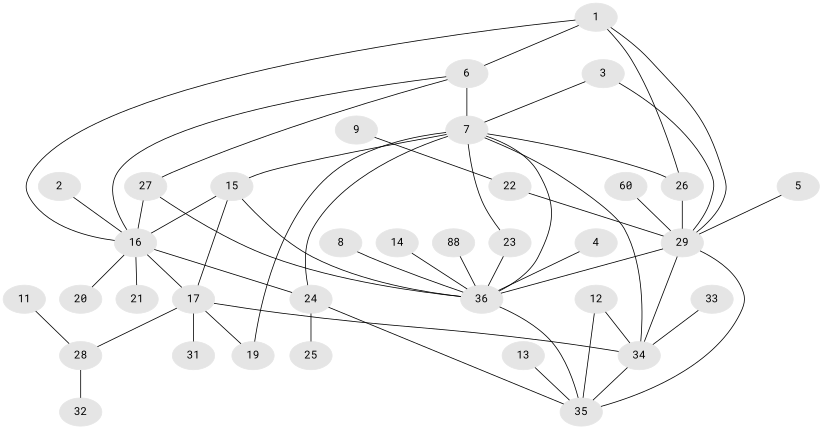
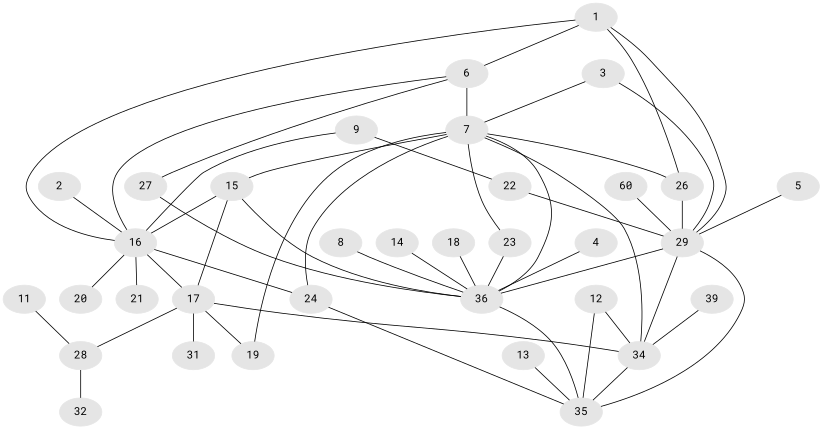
edge "27" -- "16": now "9" -- "16"
node "88": label "88" -> "18"
node "33": label "33" -> "39"
node "25": removed
